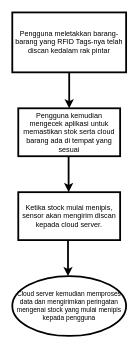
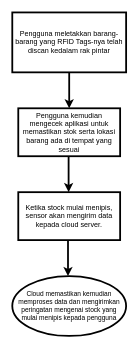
node "Pengguna kemudian mengecek aplikasi untuk memastikan stok serta cloud barang ada di tempat yang sesuai": label "Pengguna kemudian mengecek aplikasi untuk memastikan stok serta cloud barang ada di tempat yang sesuai" -> "Pengguna kemudian mengecek aplikasi untuk memastikan stok serta lokasi barang ada di tempat yang sesuai"
node "Ketika stock mulai menipis, sensor akan mengirim discan kepada cloud server.": label "Ketika stock mulai menipis, sensor akan mengirim discan kepada cloud server." -> "Ketika stock mulai menipis, sensor akan mengirim data kepada cloud server."
node "Cloud server kemudian memproses data dan mengirimkan peringatan mengenai stock yang mulai menipis kepada pengguna": label "Cloud server kemudian memproses data dan mengirimkan peringatan mengenai stock yang mulai menipis kepada pengguna" -> "Cloud memastikan kemudian memproses data dan mengirimkan peringatan mengenai stock yang mulai menipis kepada pengguna"
